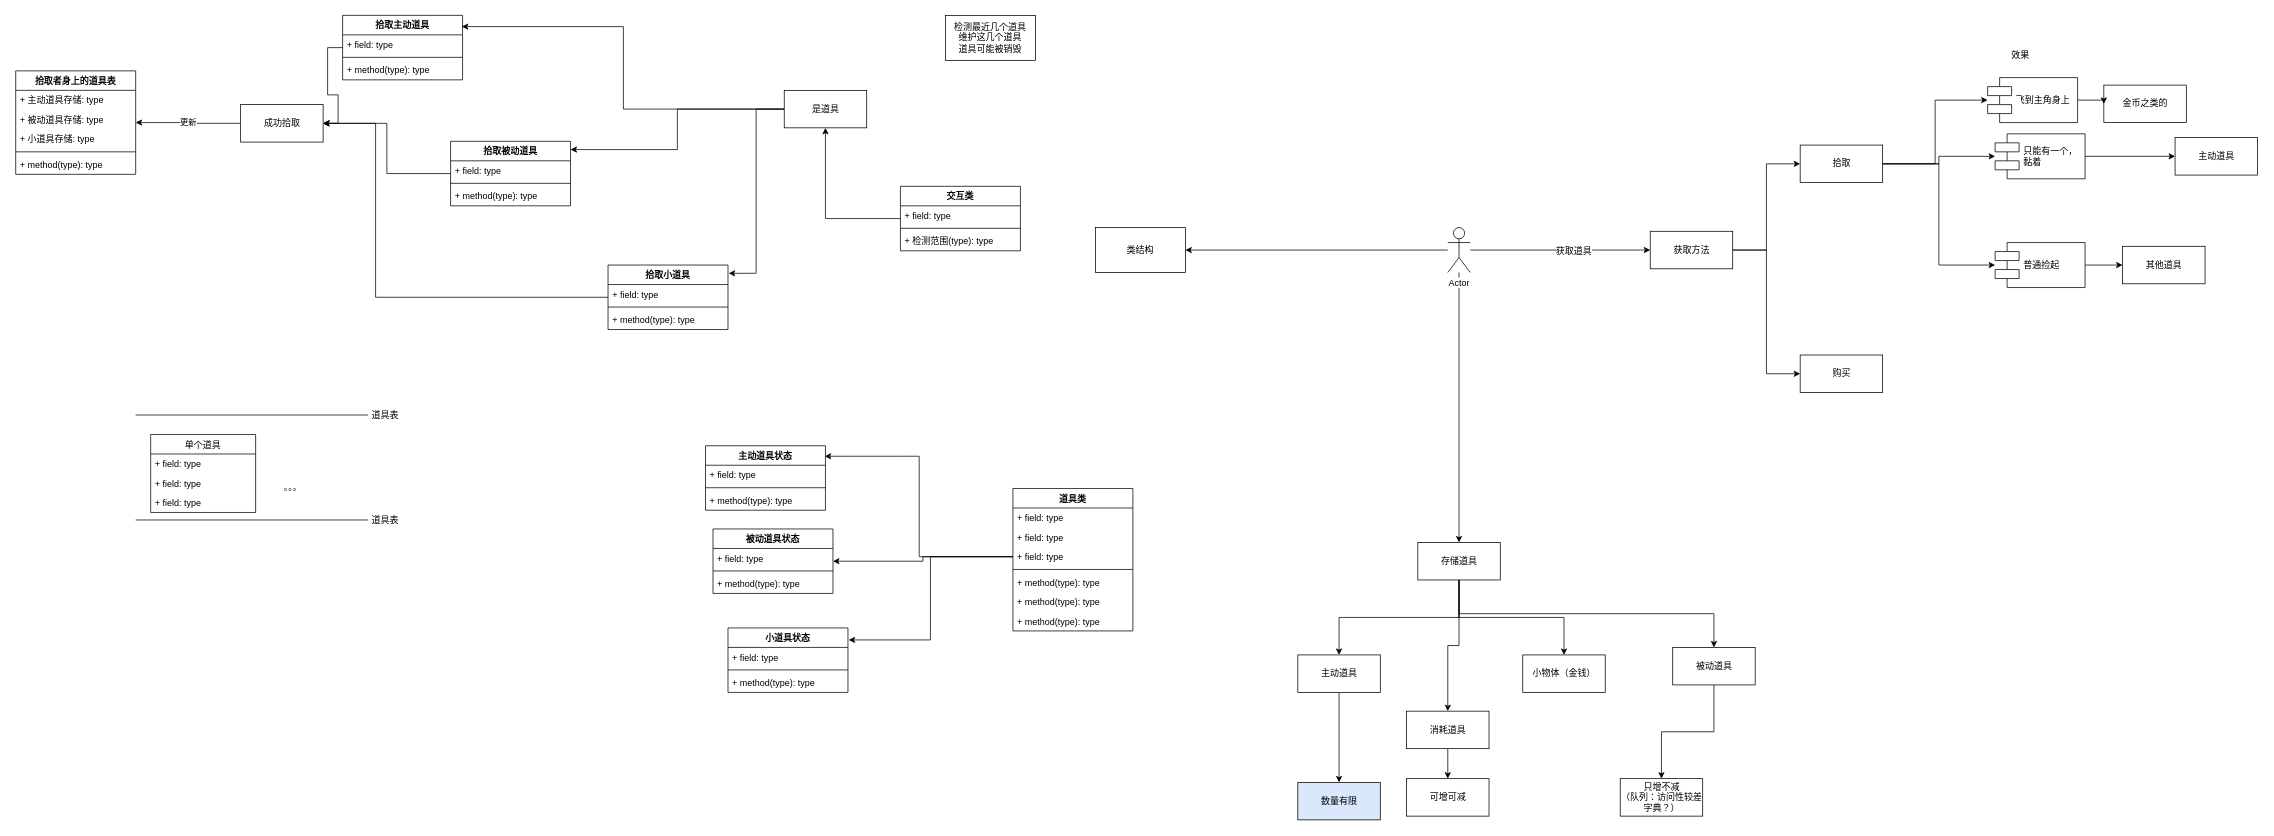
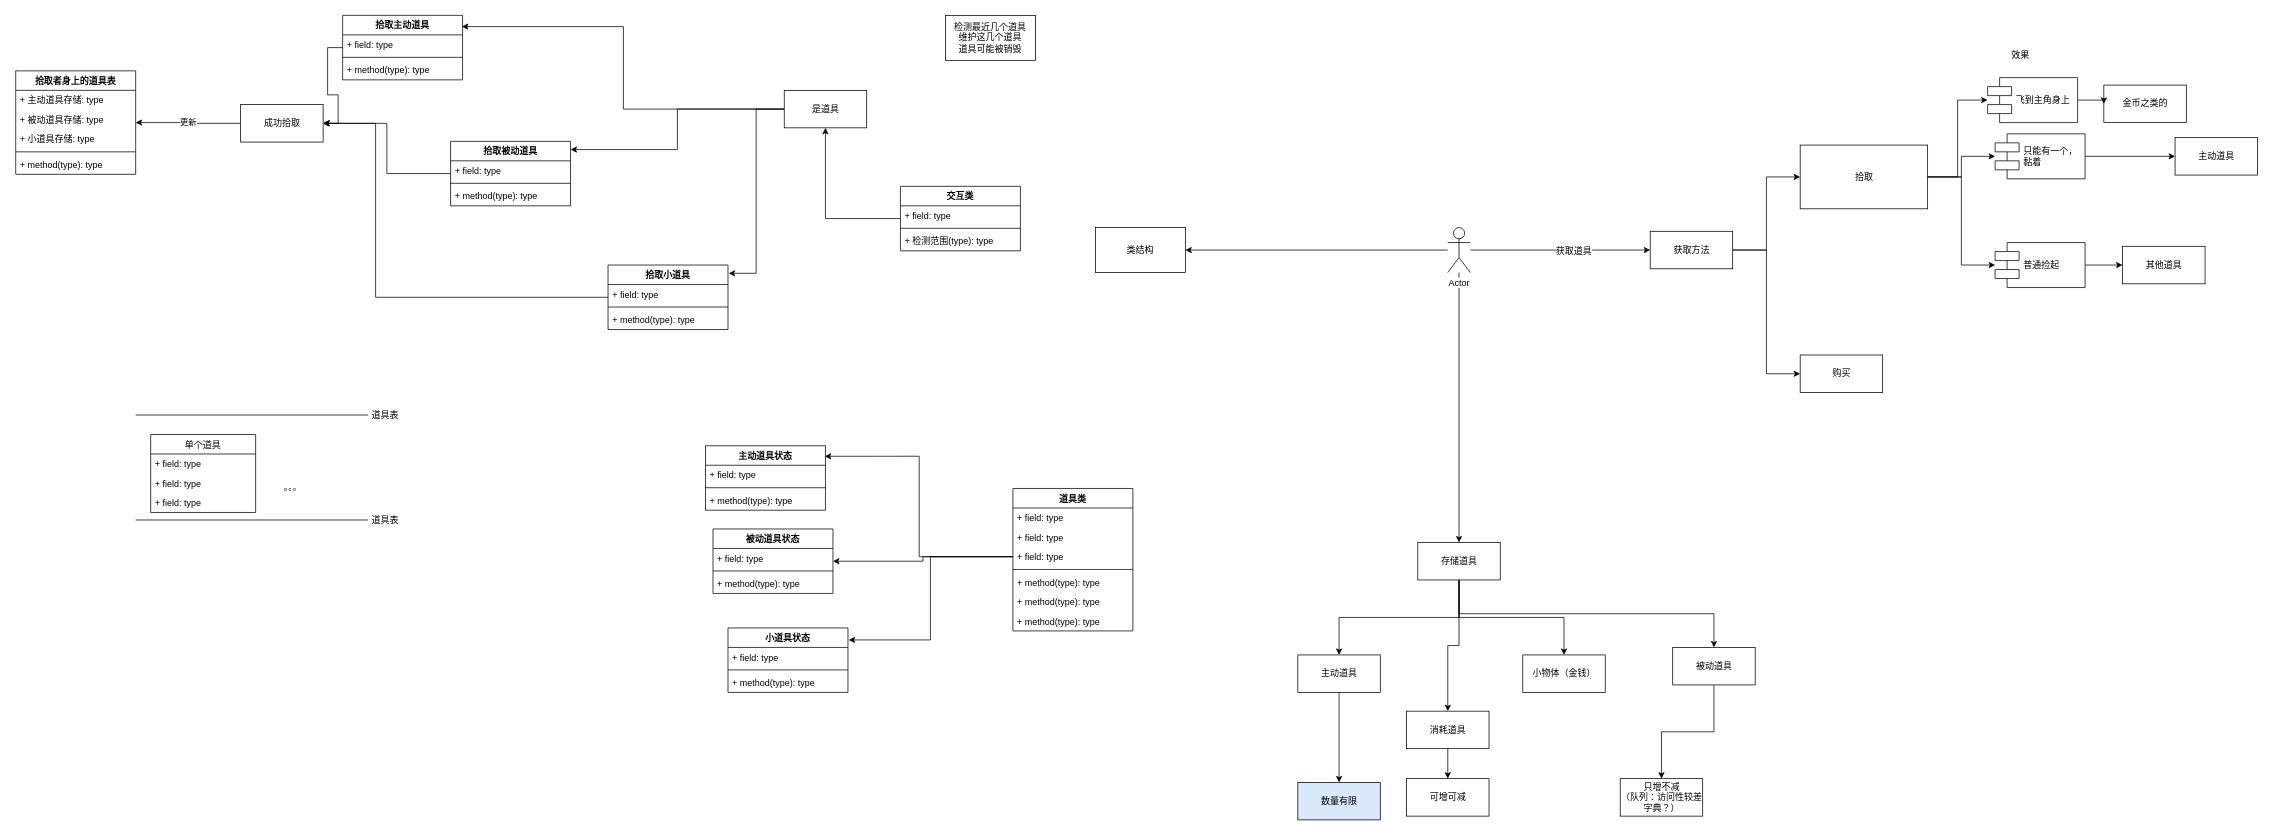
node "拾取": size 83x38 -> 128x64
